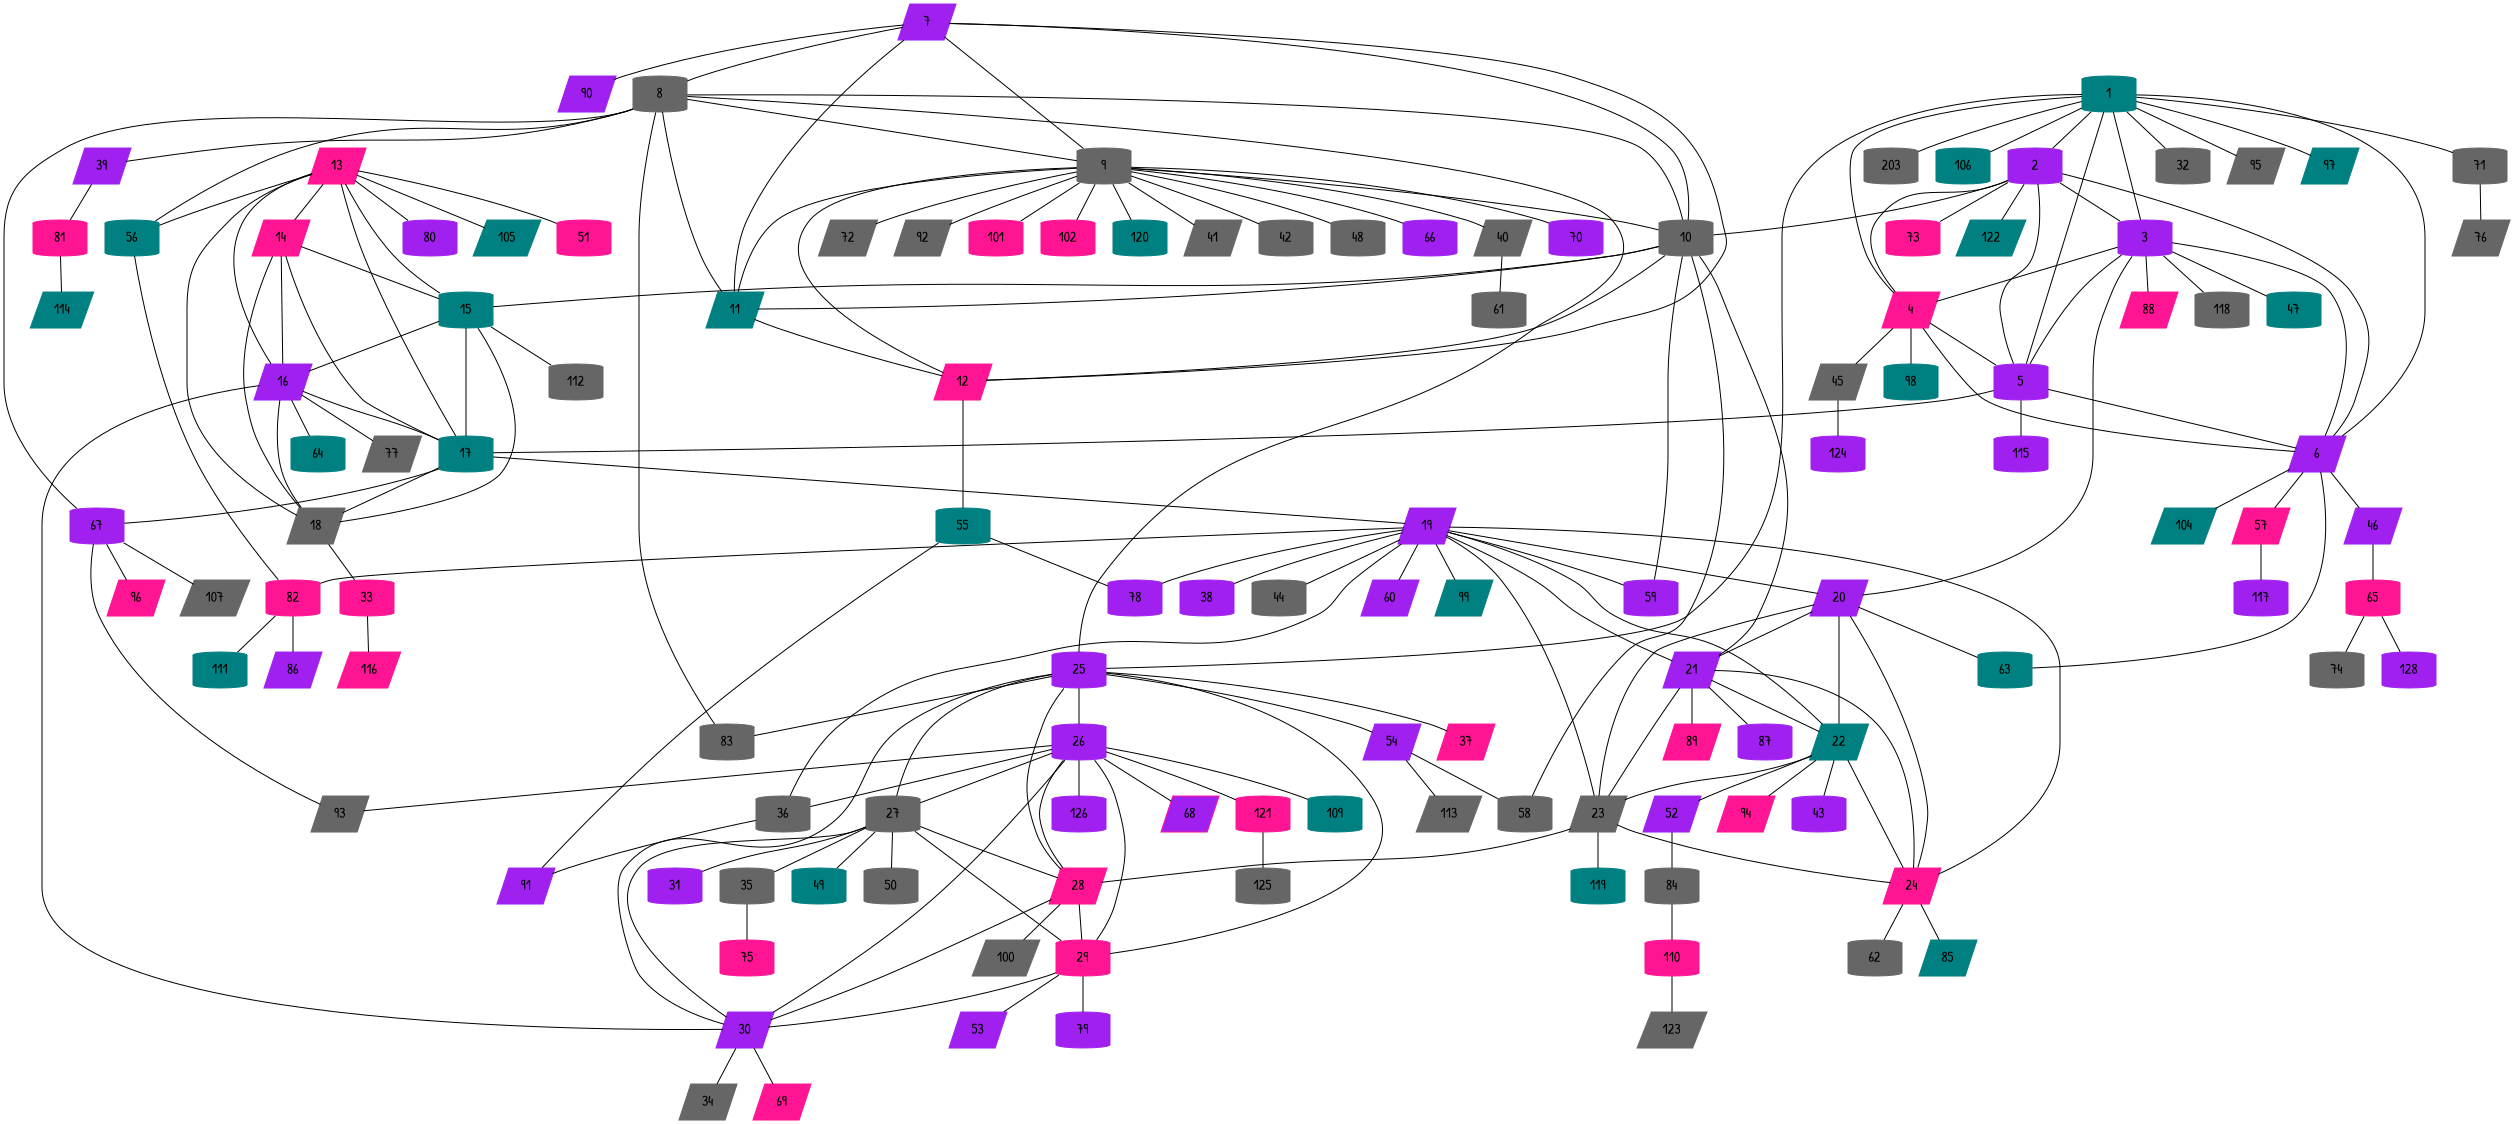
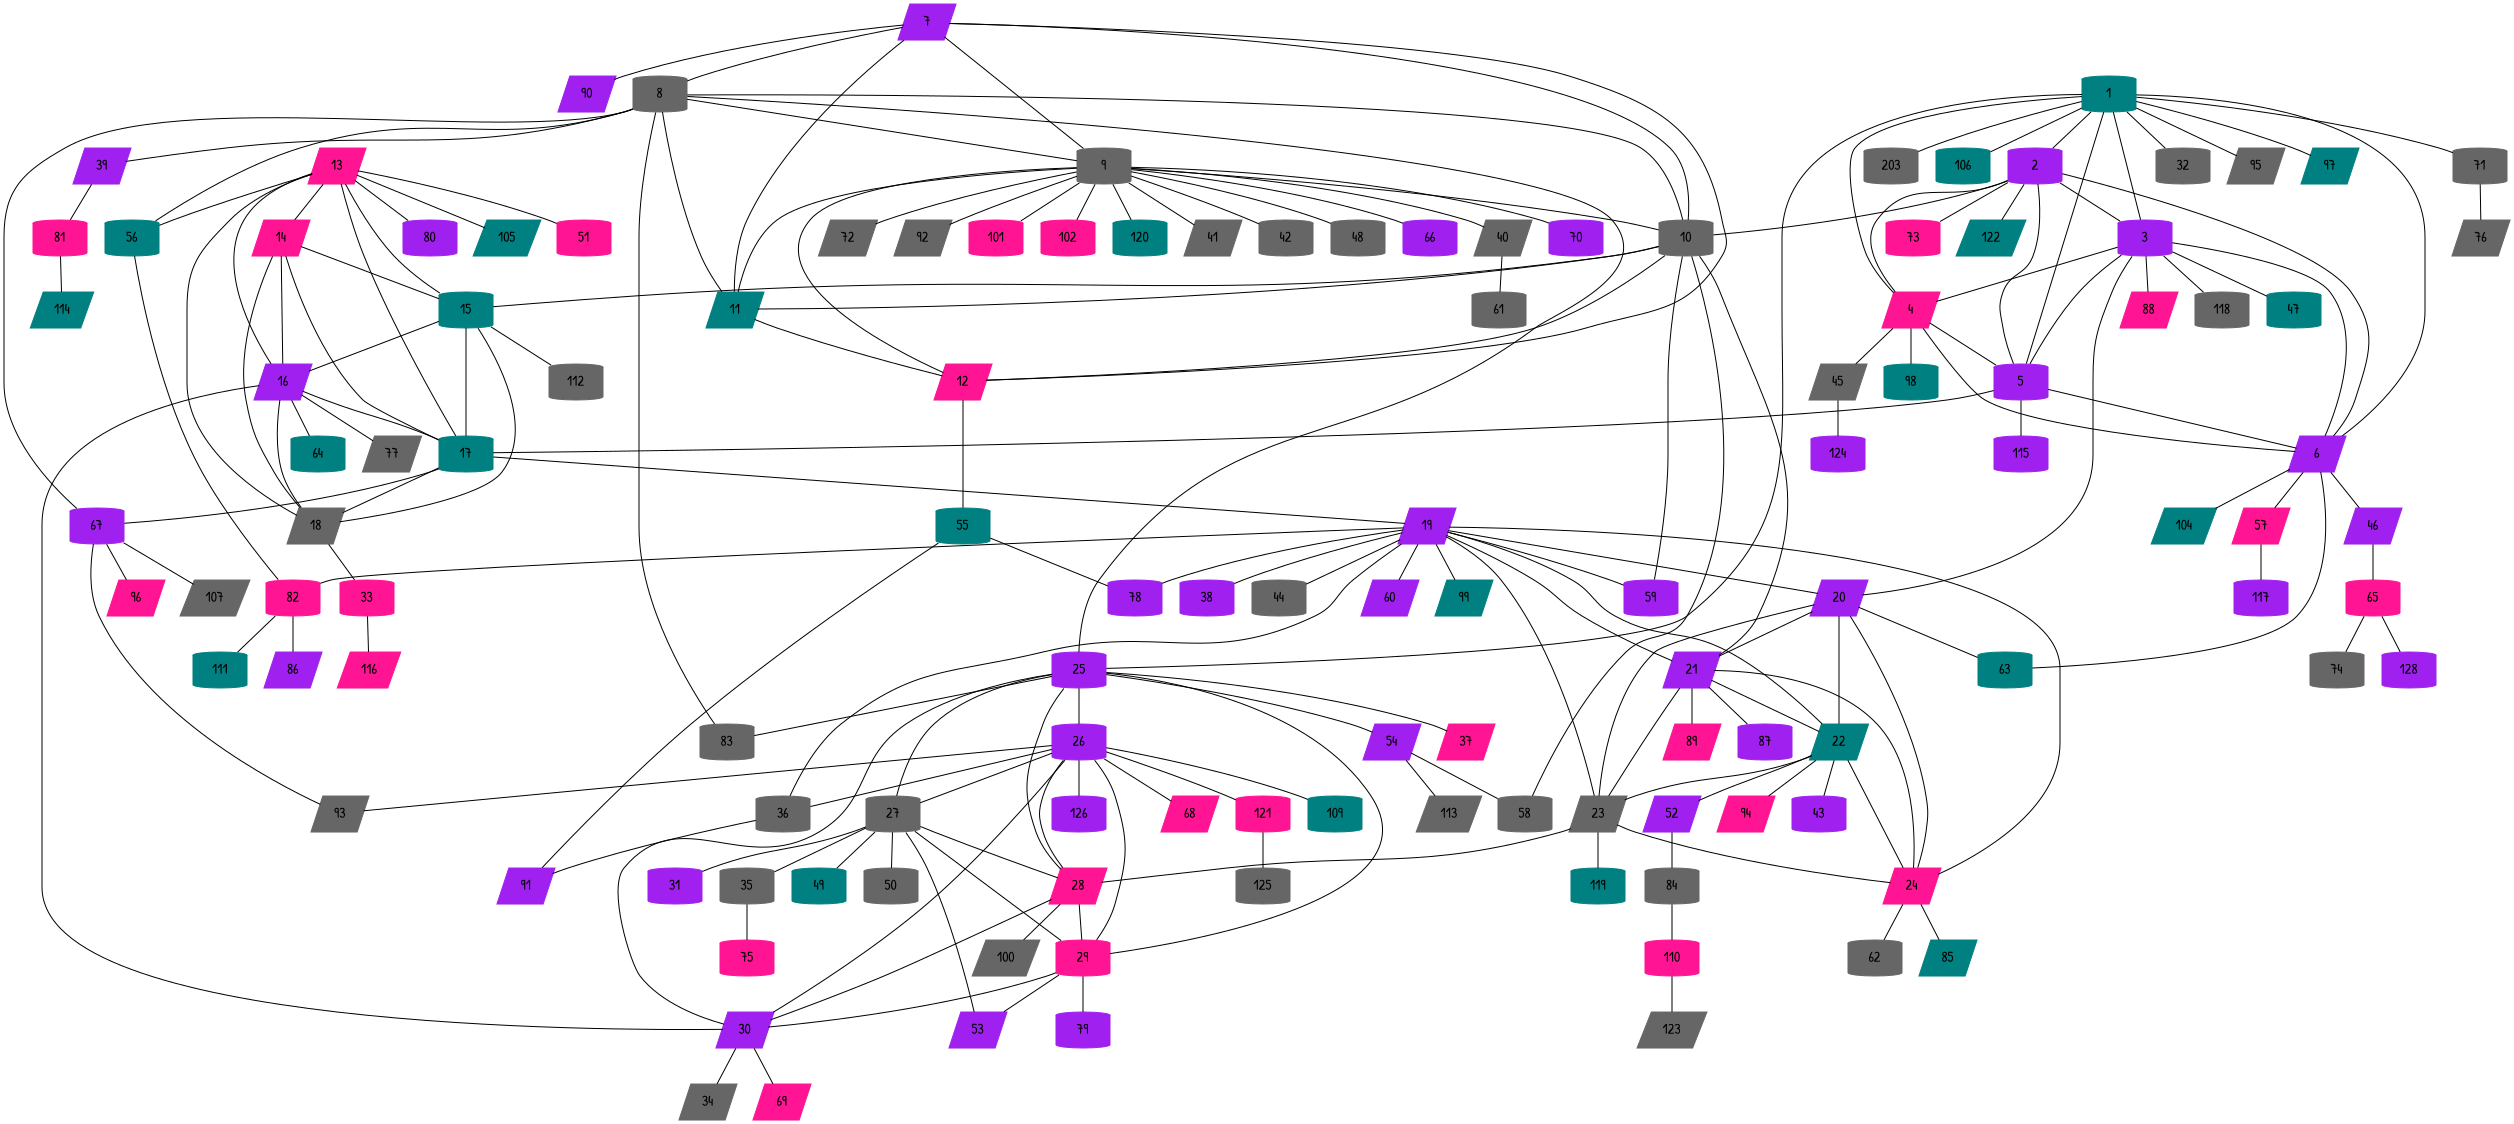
node "68": fillcolor purple -> deeppink
edge "27" -- "30": now "27" -- "53"
